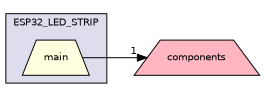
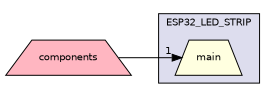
edge "main" -> "components": reversed
